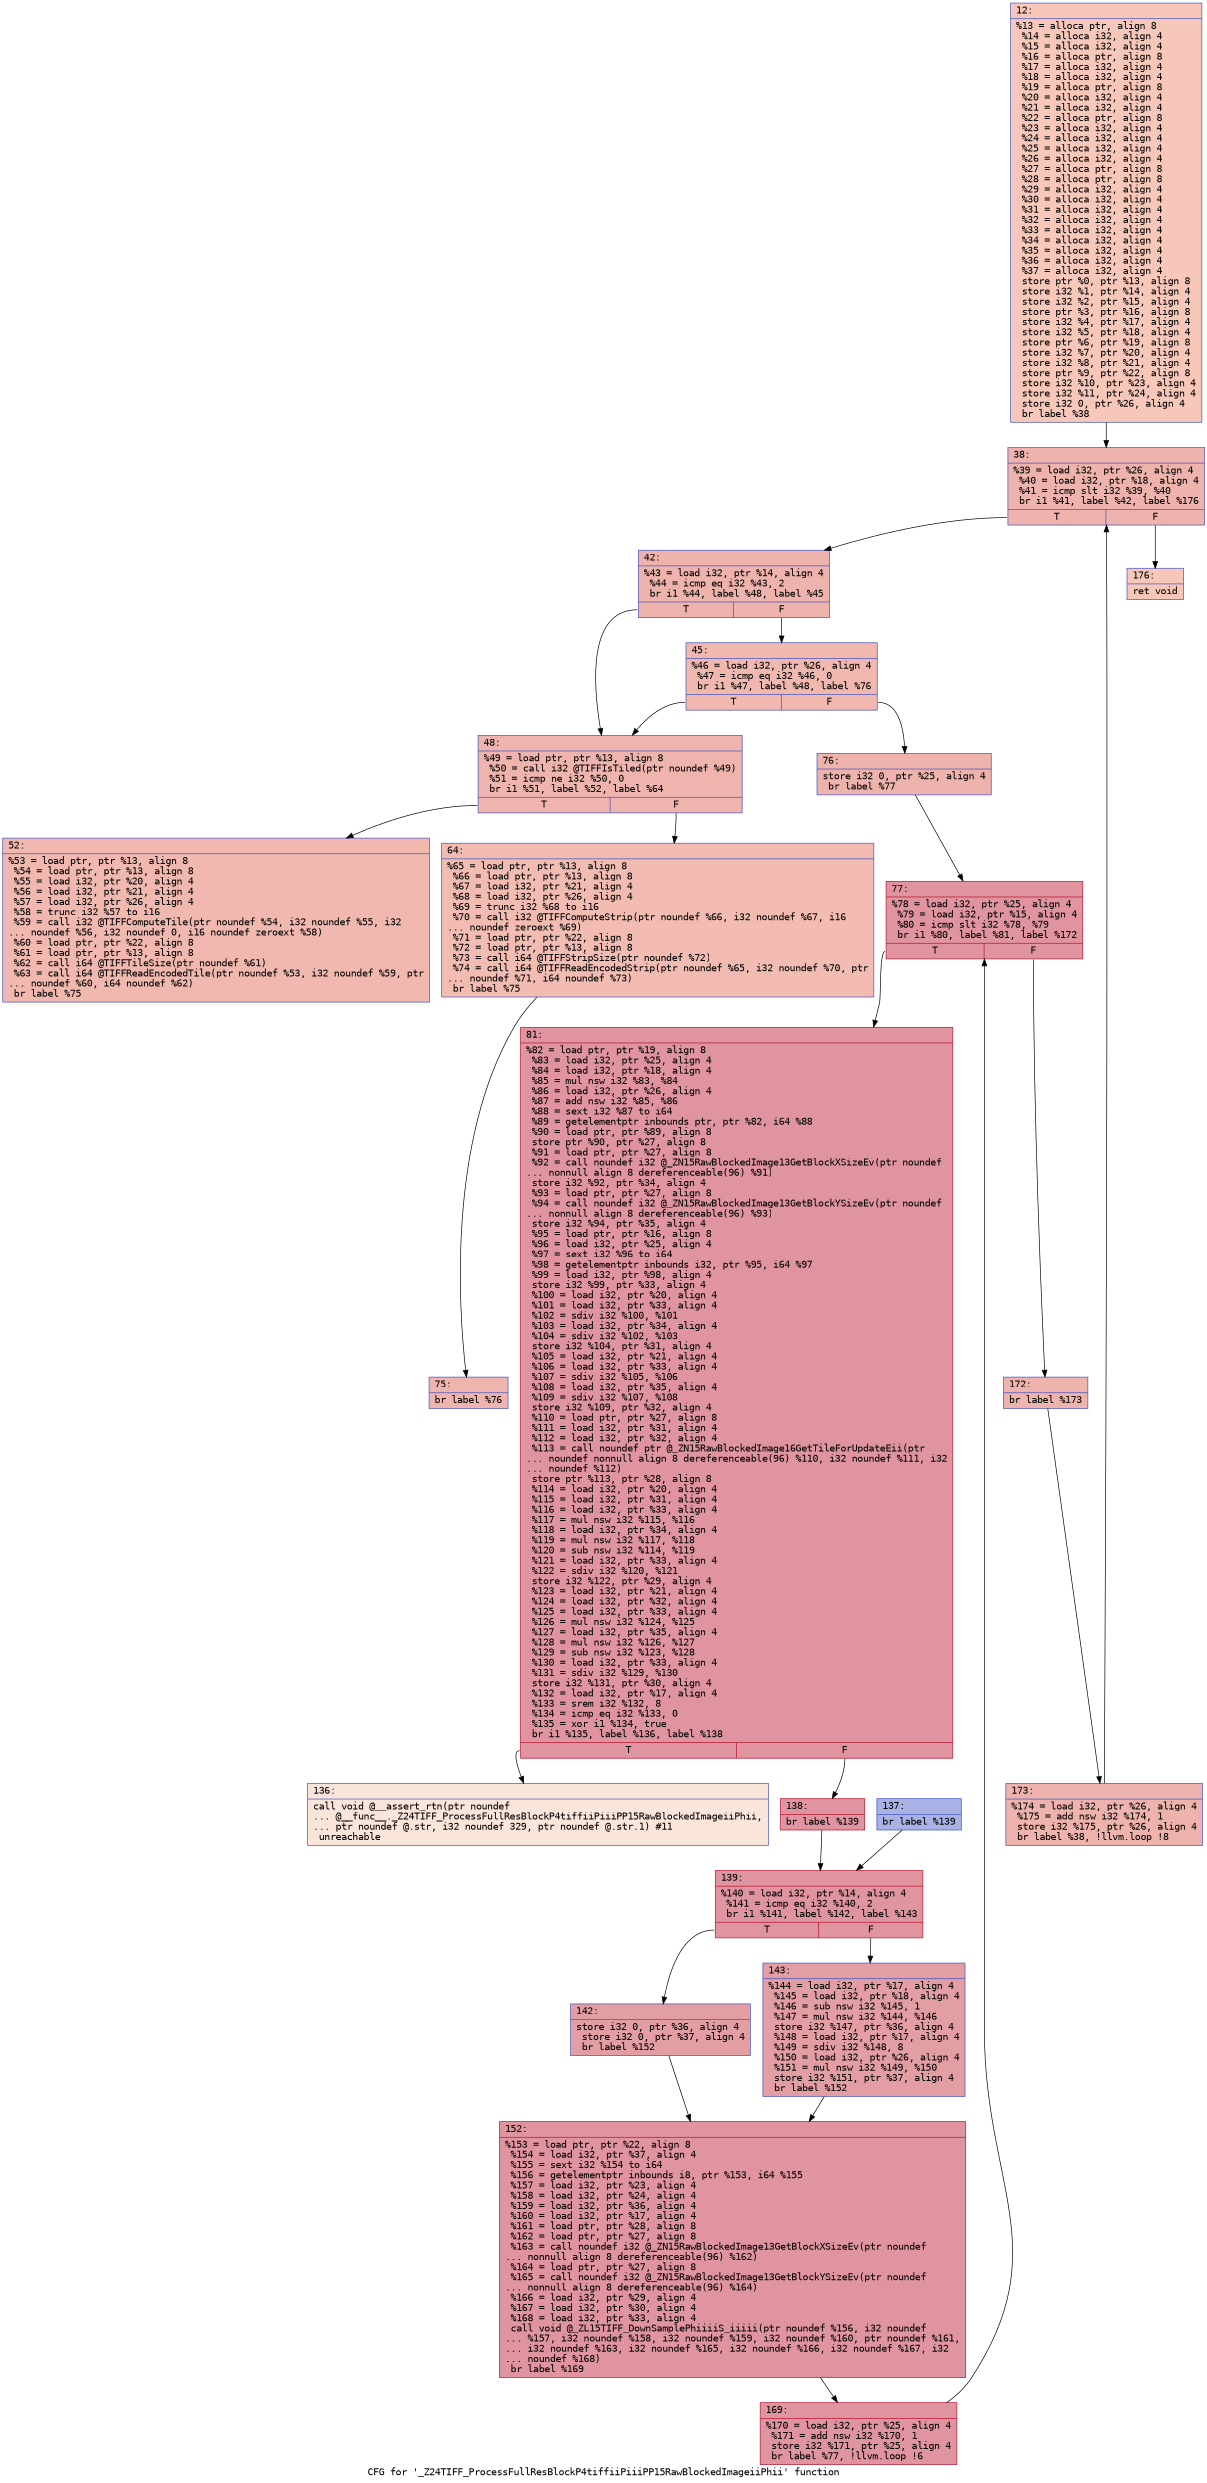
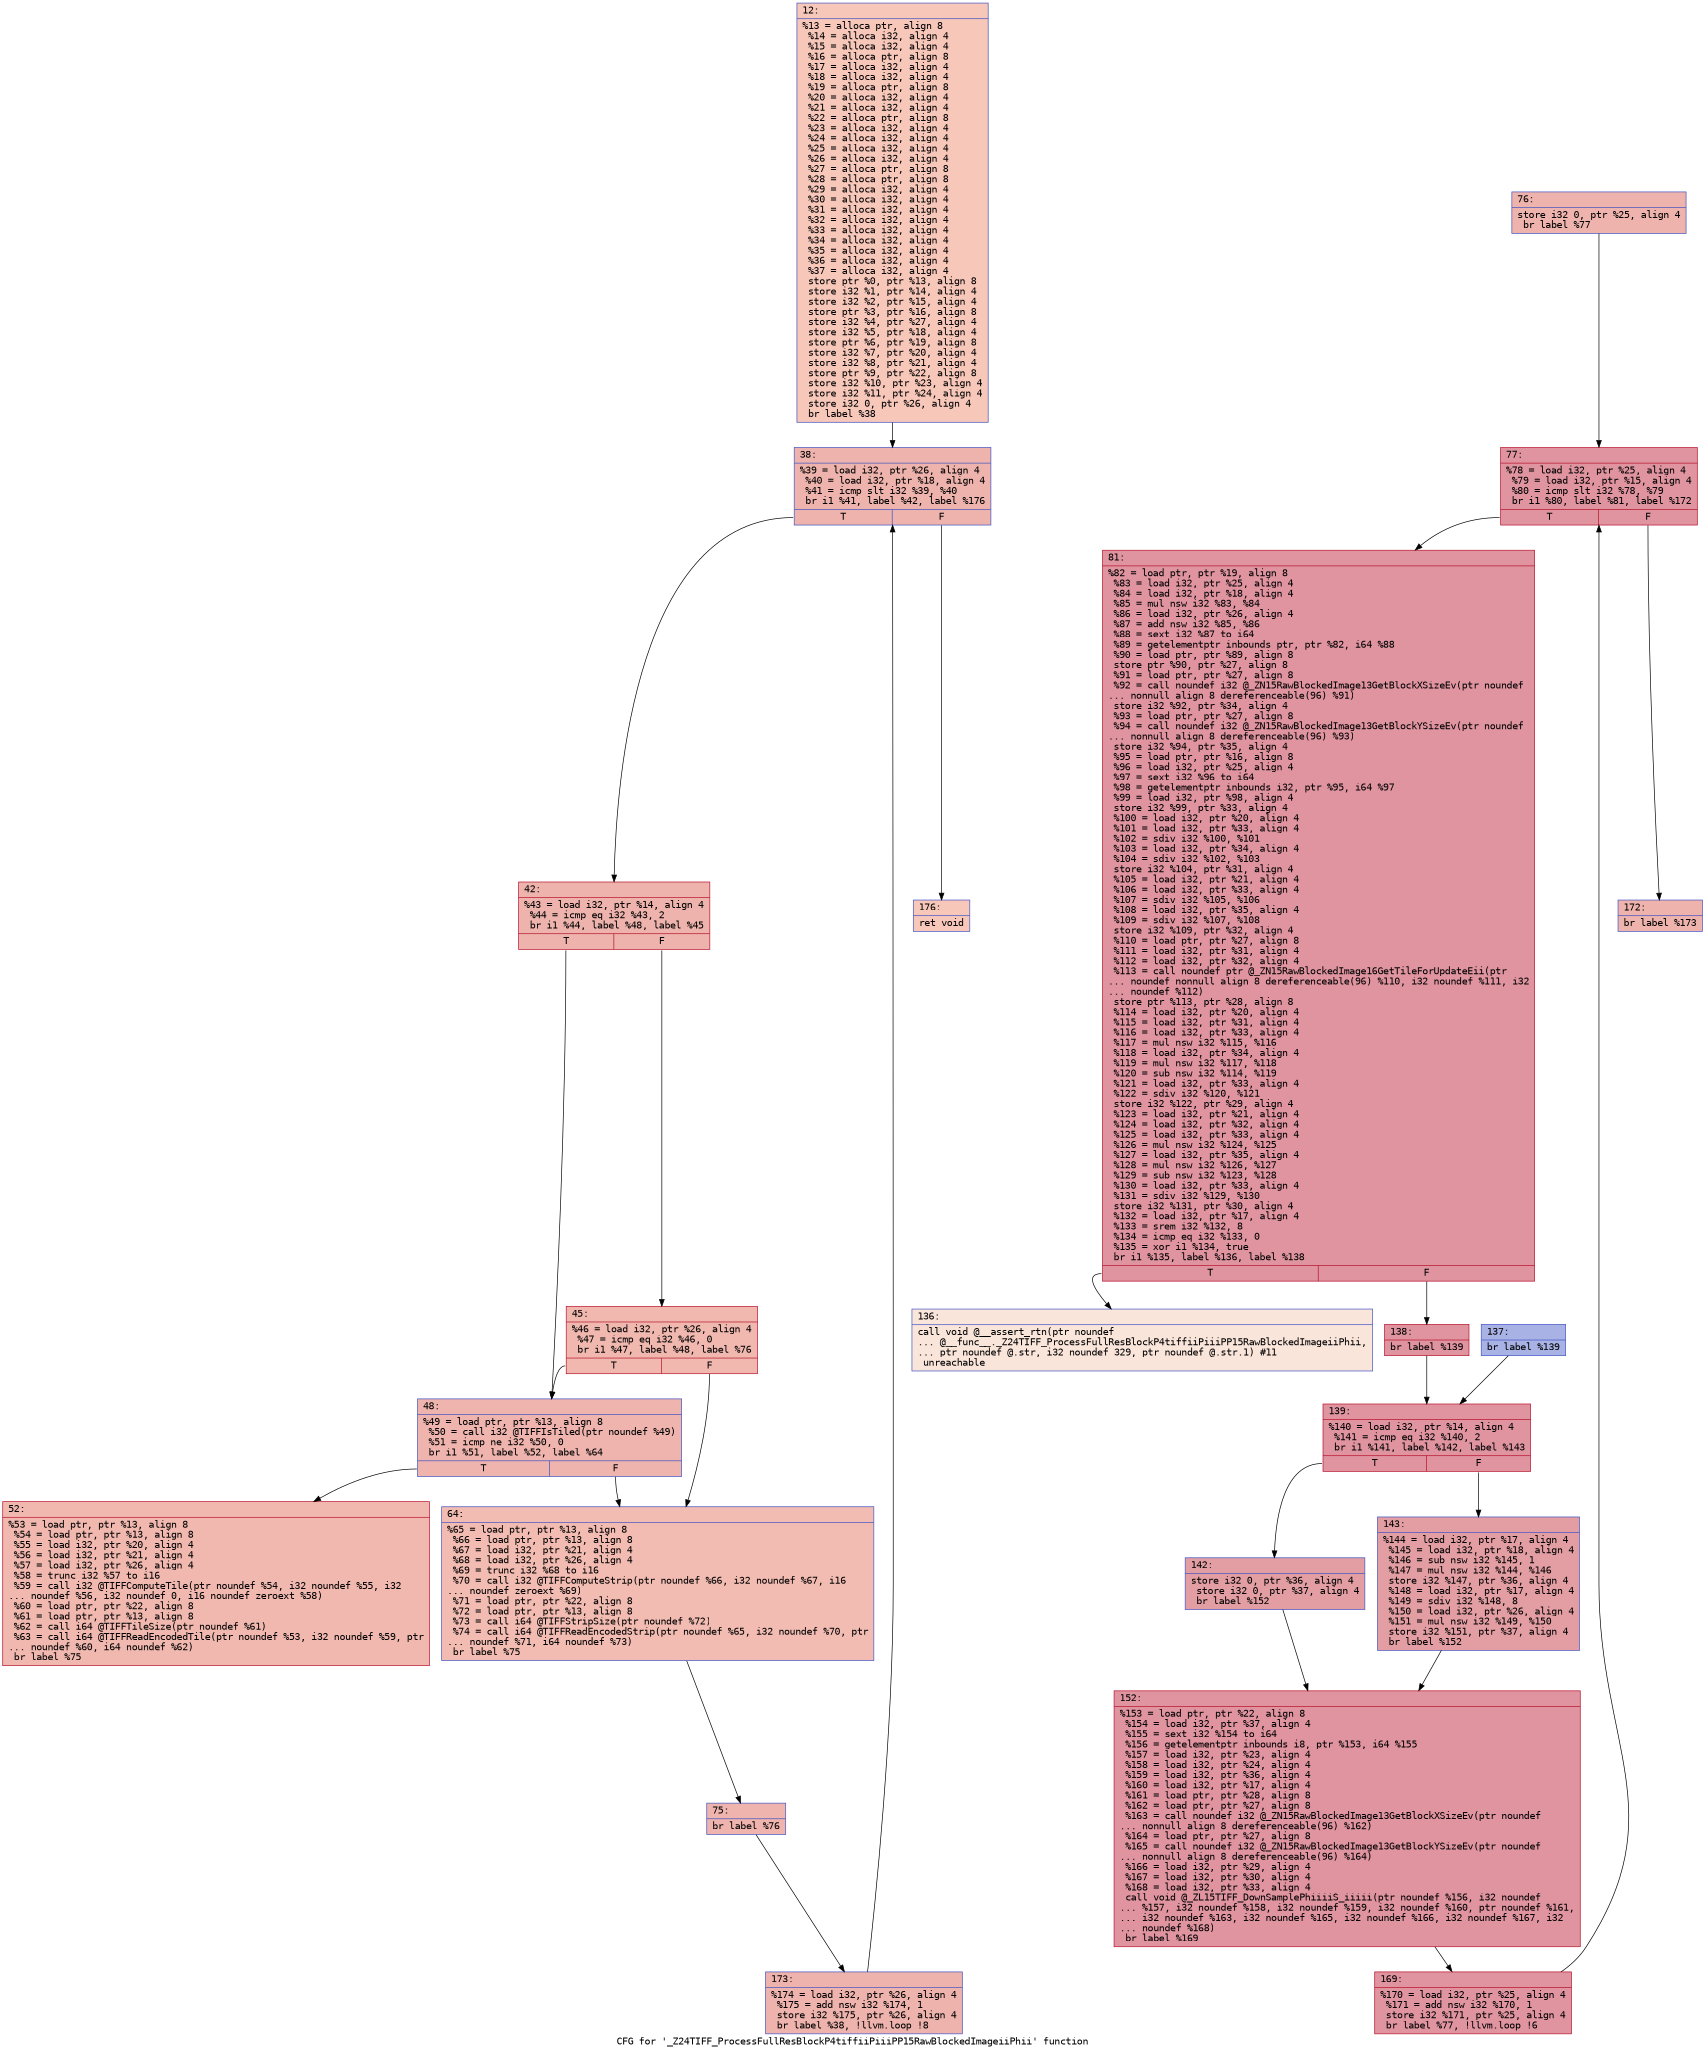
node "12:": text "store i32 %4, ptr %17, align 4" -> "store i32 %4, ptr %27, align 4"
node "42:": color #3d50c3ff -> #b70d28ff
node "45:": color #3d50c3ff -> #b70d28ff
edge "45:" -> "76:": now "45:" -> "64:"
node "52:": color #3d50c3ff -> #b70d28ff
edge "172:" -> "173:": now "75:" -> "173:"
